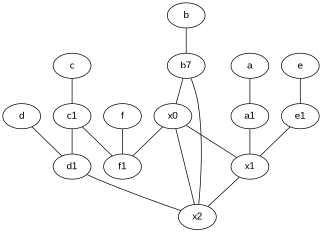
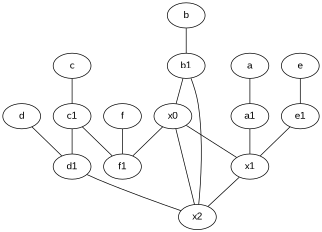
node "b7": label "b7" -> "b1"
